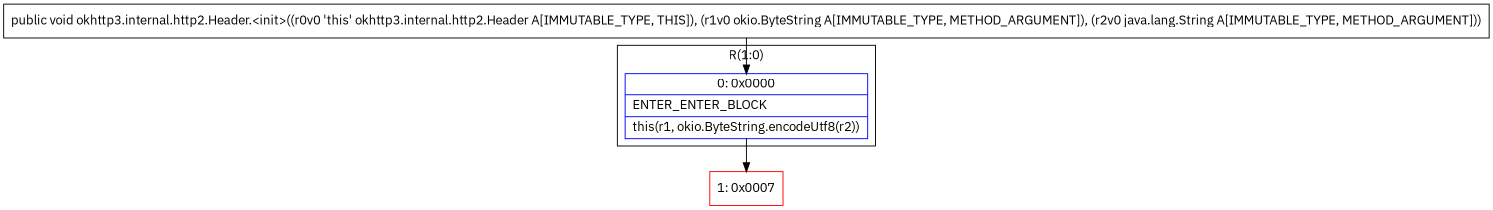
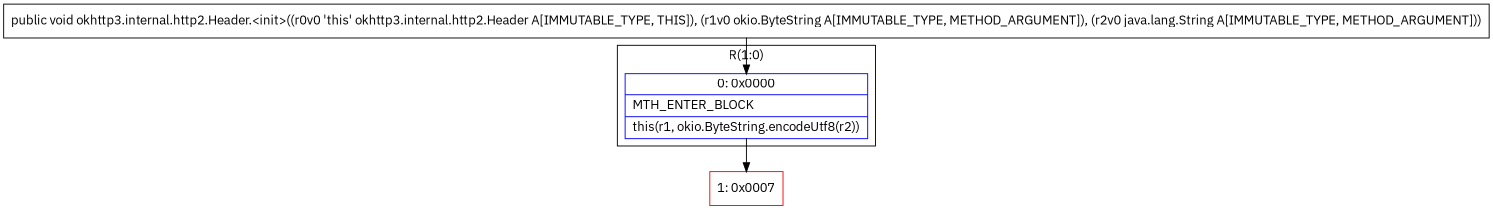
node "0: 0x0000": text "ENTER_ENTER_BLOCK" -> "MTH_ENTER_BLOCK"
